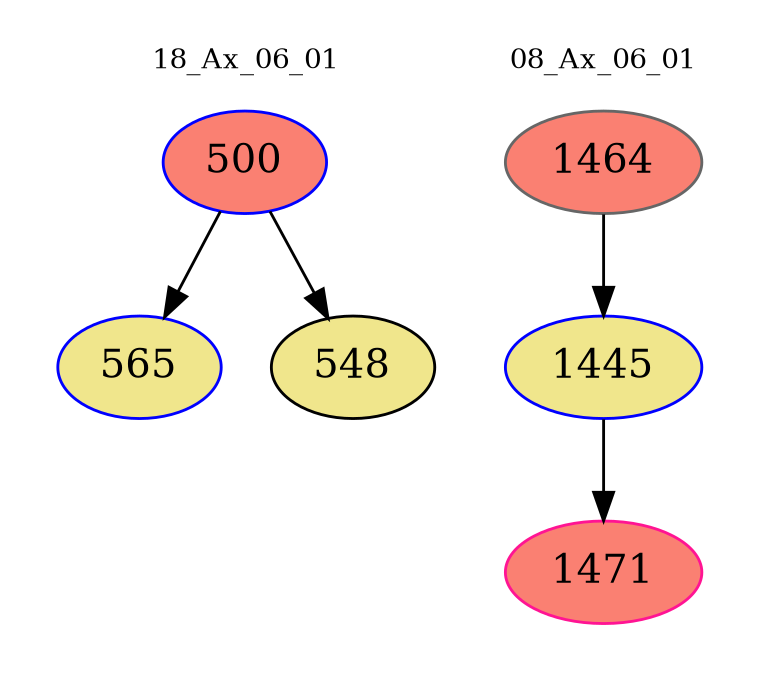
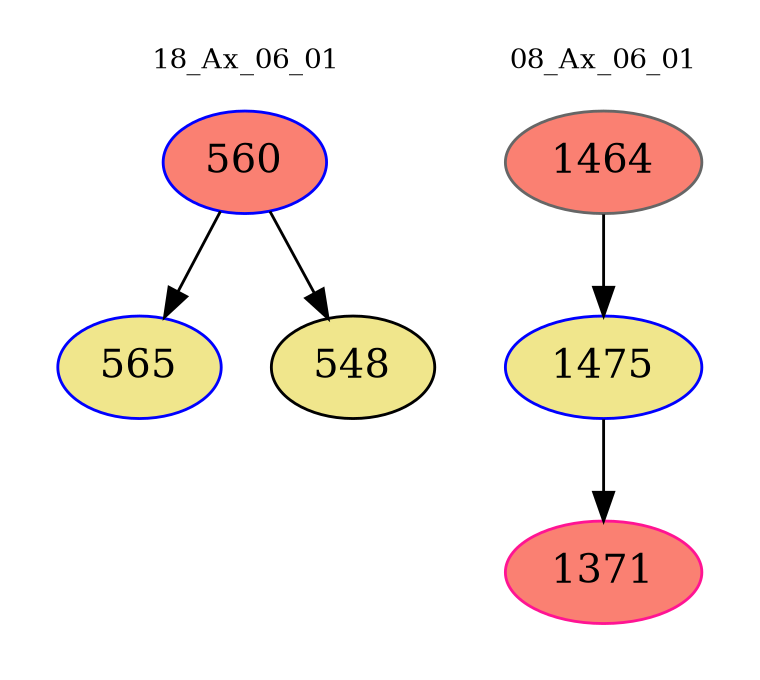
node "500": label "500" -> "560"
node "1445": label "1445" -> "1475"
node "1471": label "1471" -> "1371"
